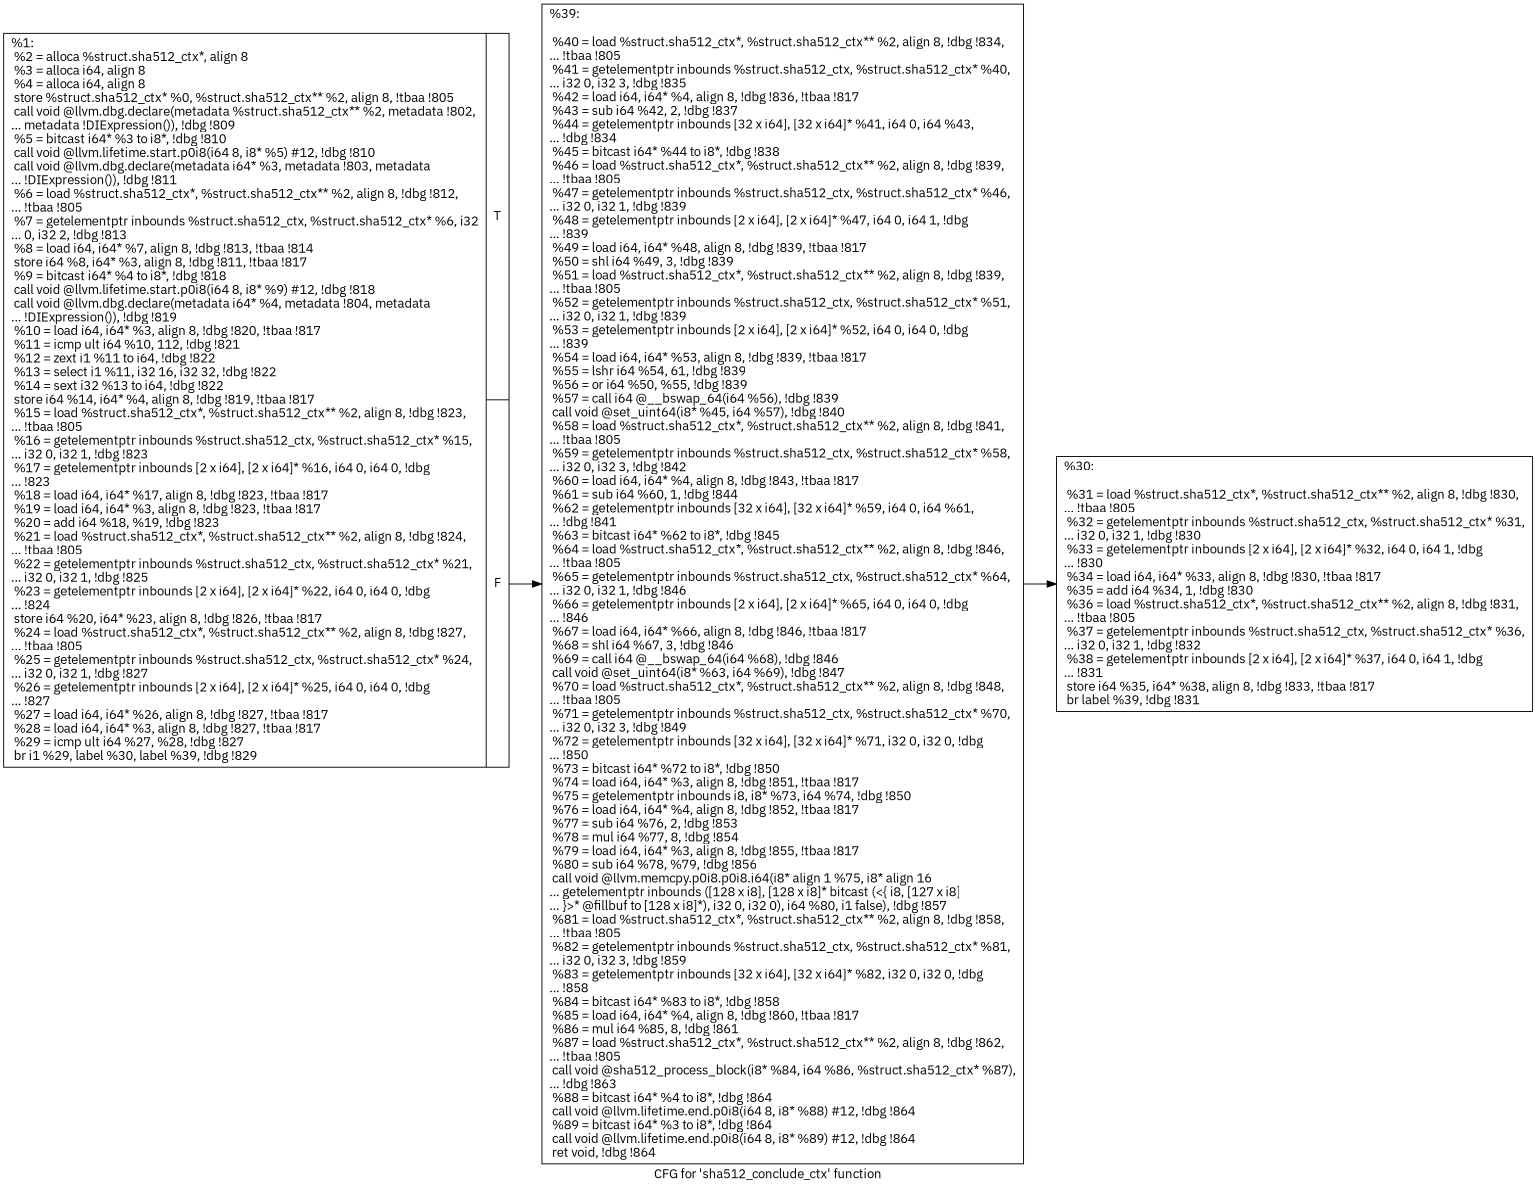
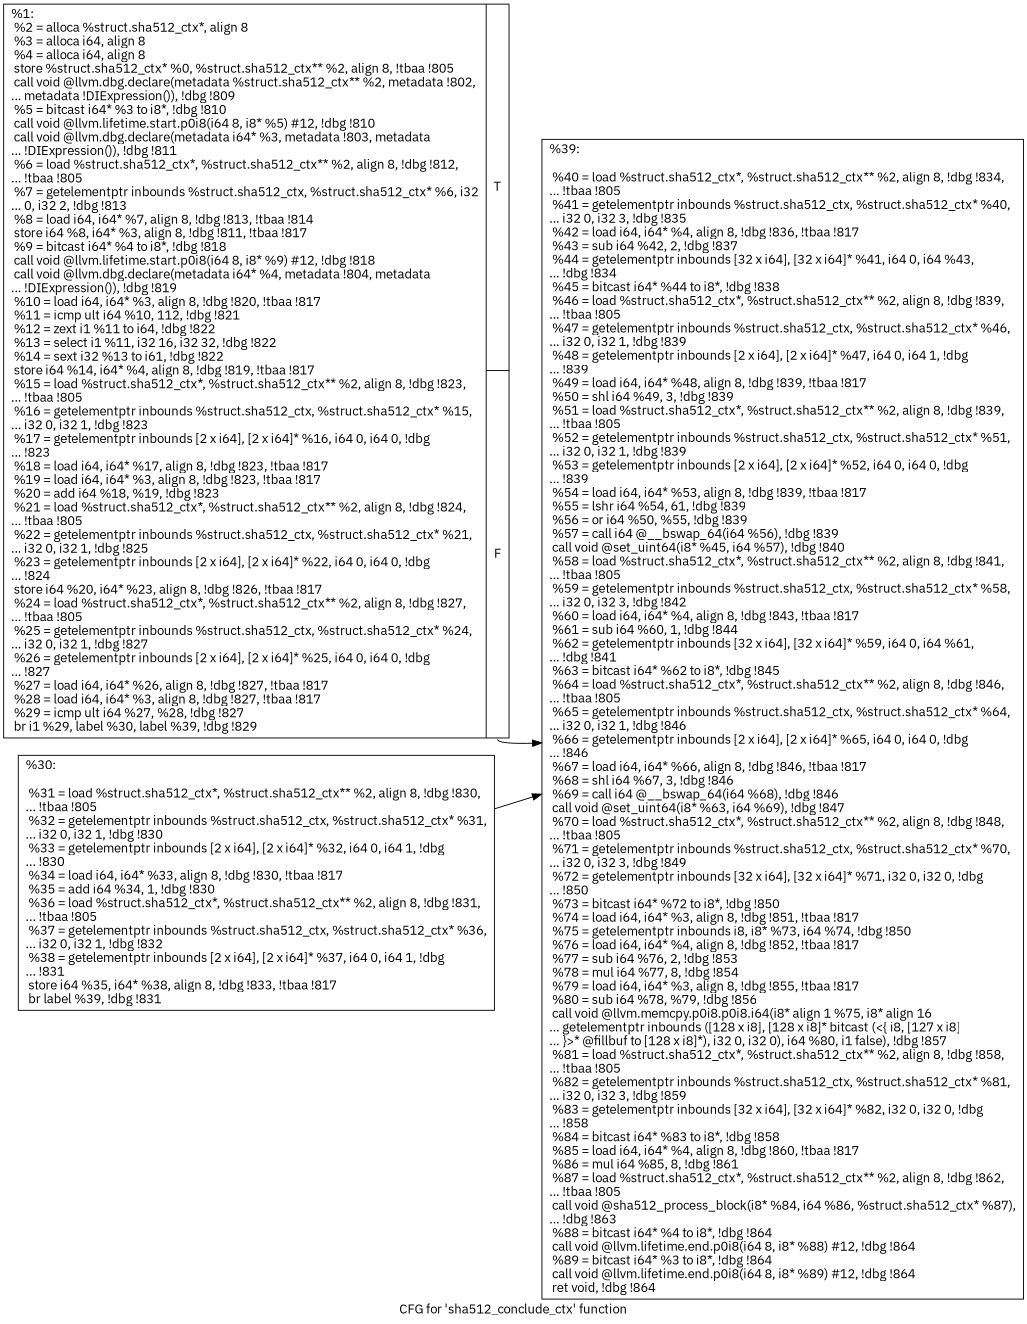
node "%1:": text "%14 = sext i32 %13 to i64, !dbg !822" -> "%14 = sext i32 %13 to i61, !dbg !822"
edge "%39:" -> "%30:": reversed
